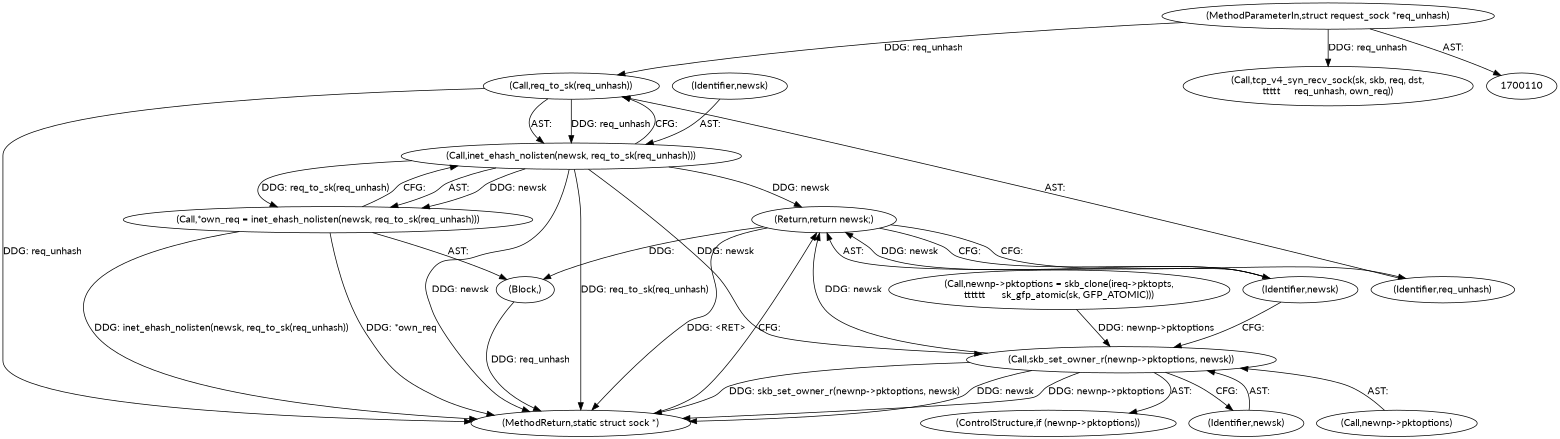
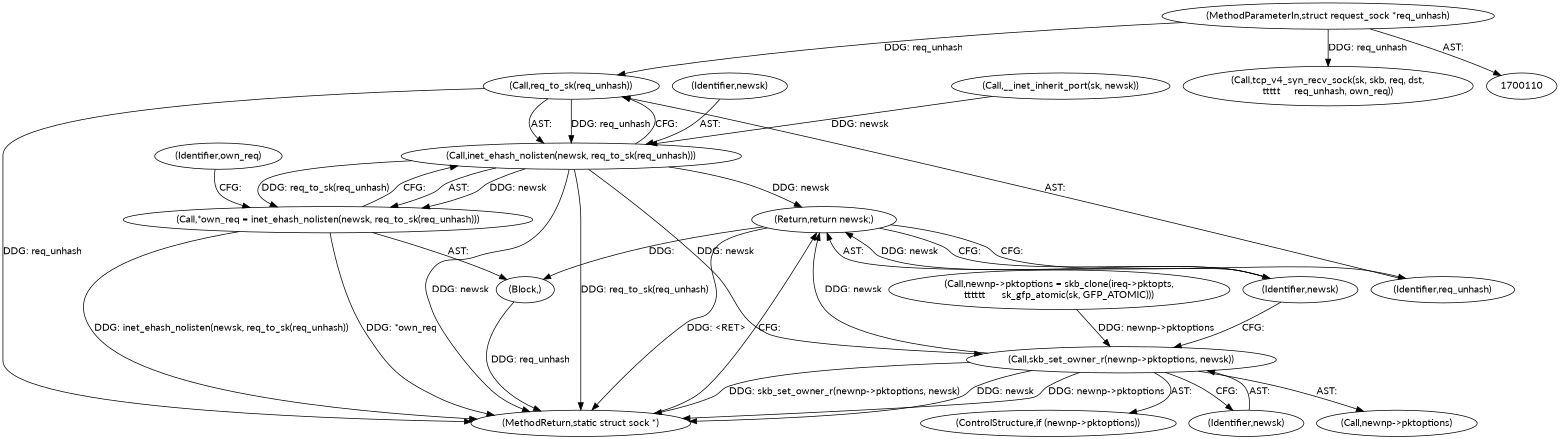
node "(Call,__inet_inherit_port(sk, newsk))": added
node "(Identifier,own_req)": added
edge "(Call,newnp->pktoptions)" -> "(Call,skb_set_owner_r(newnp->pktoptions, newsk))": reversed
